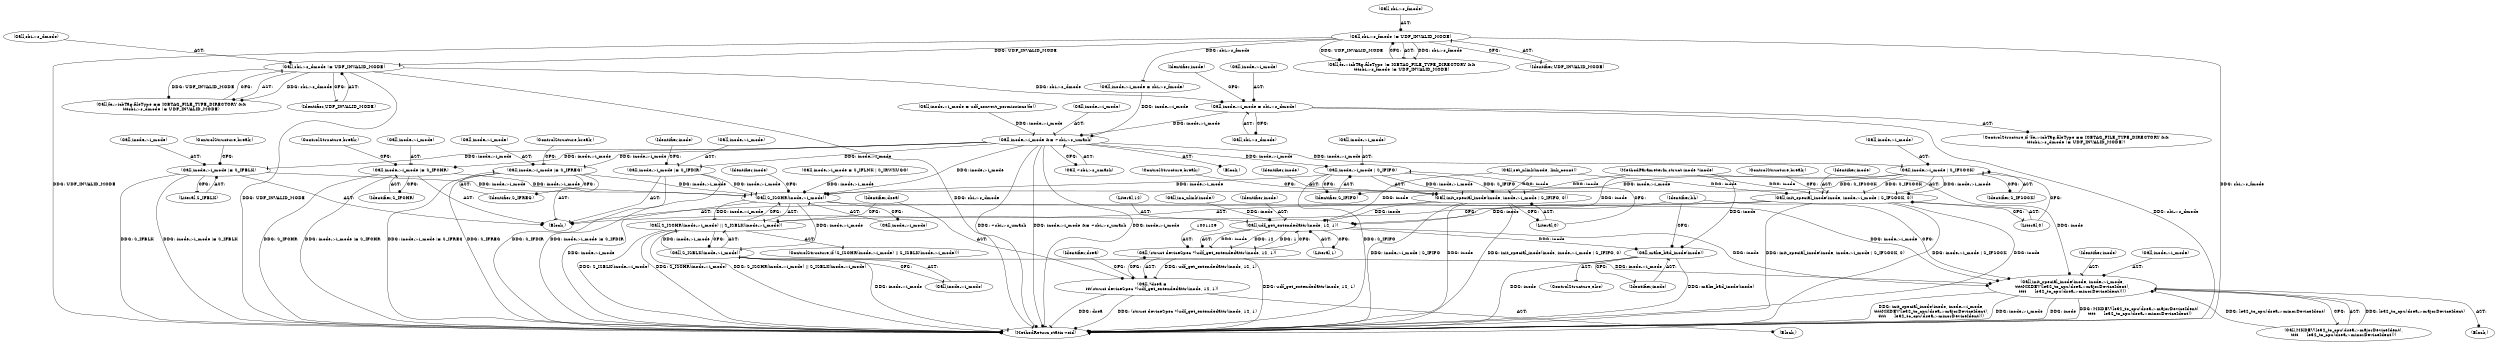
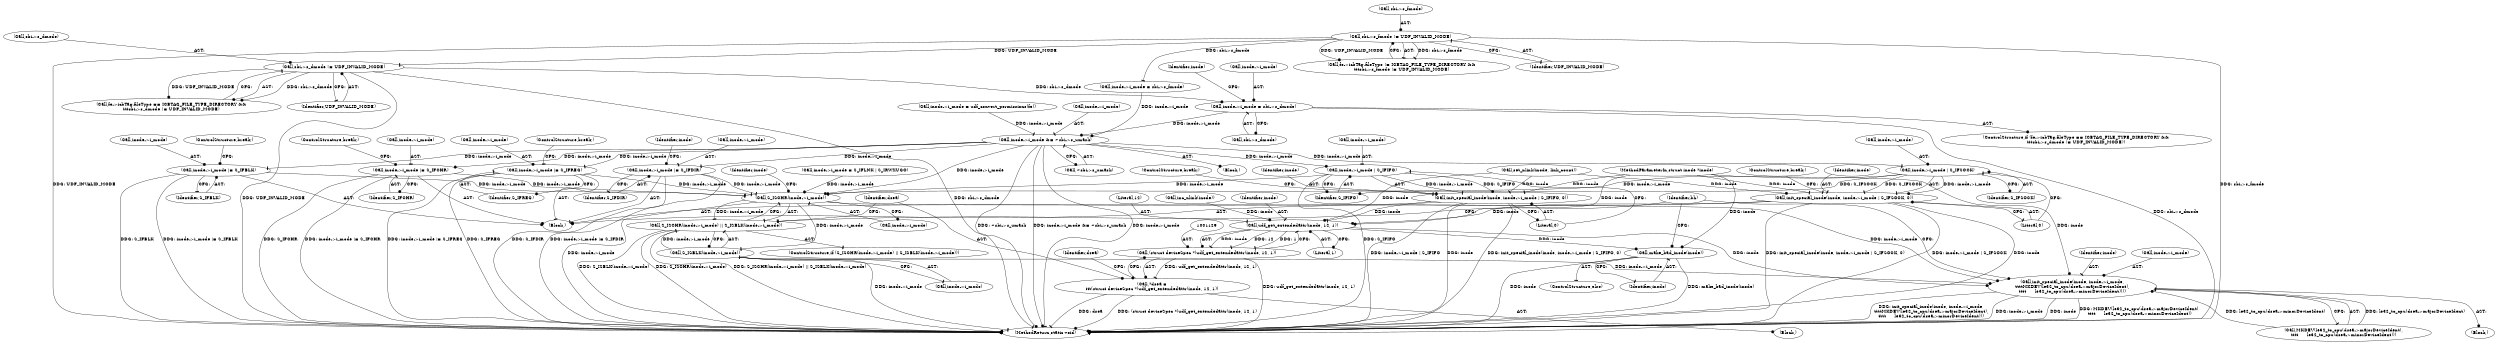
node "(Literal,S_IFBLK)": label "(Literal,S_IFBLK)" -> "(Identifier,S_IFBLK)"
node "(Identifier,S_IFDIR)": added
